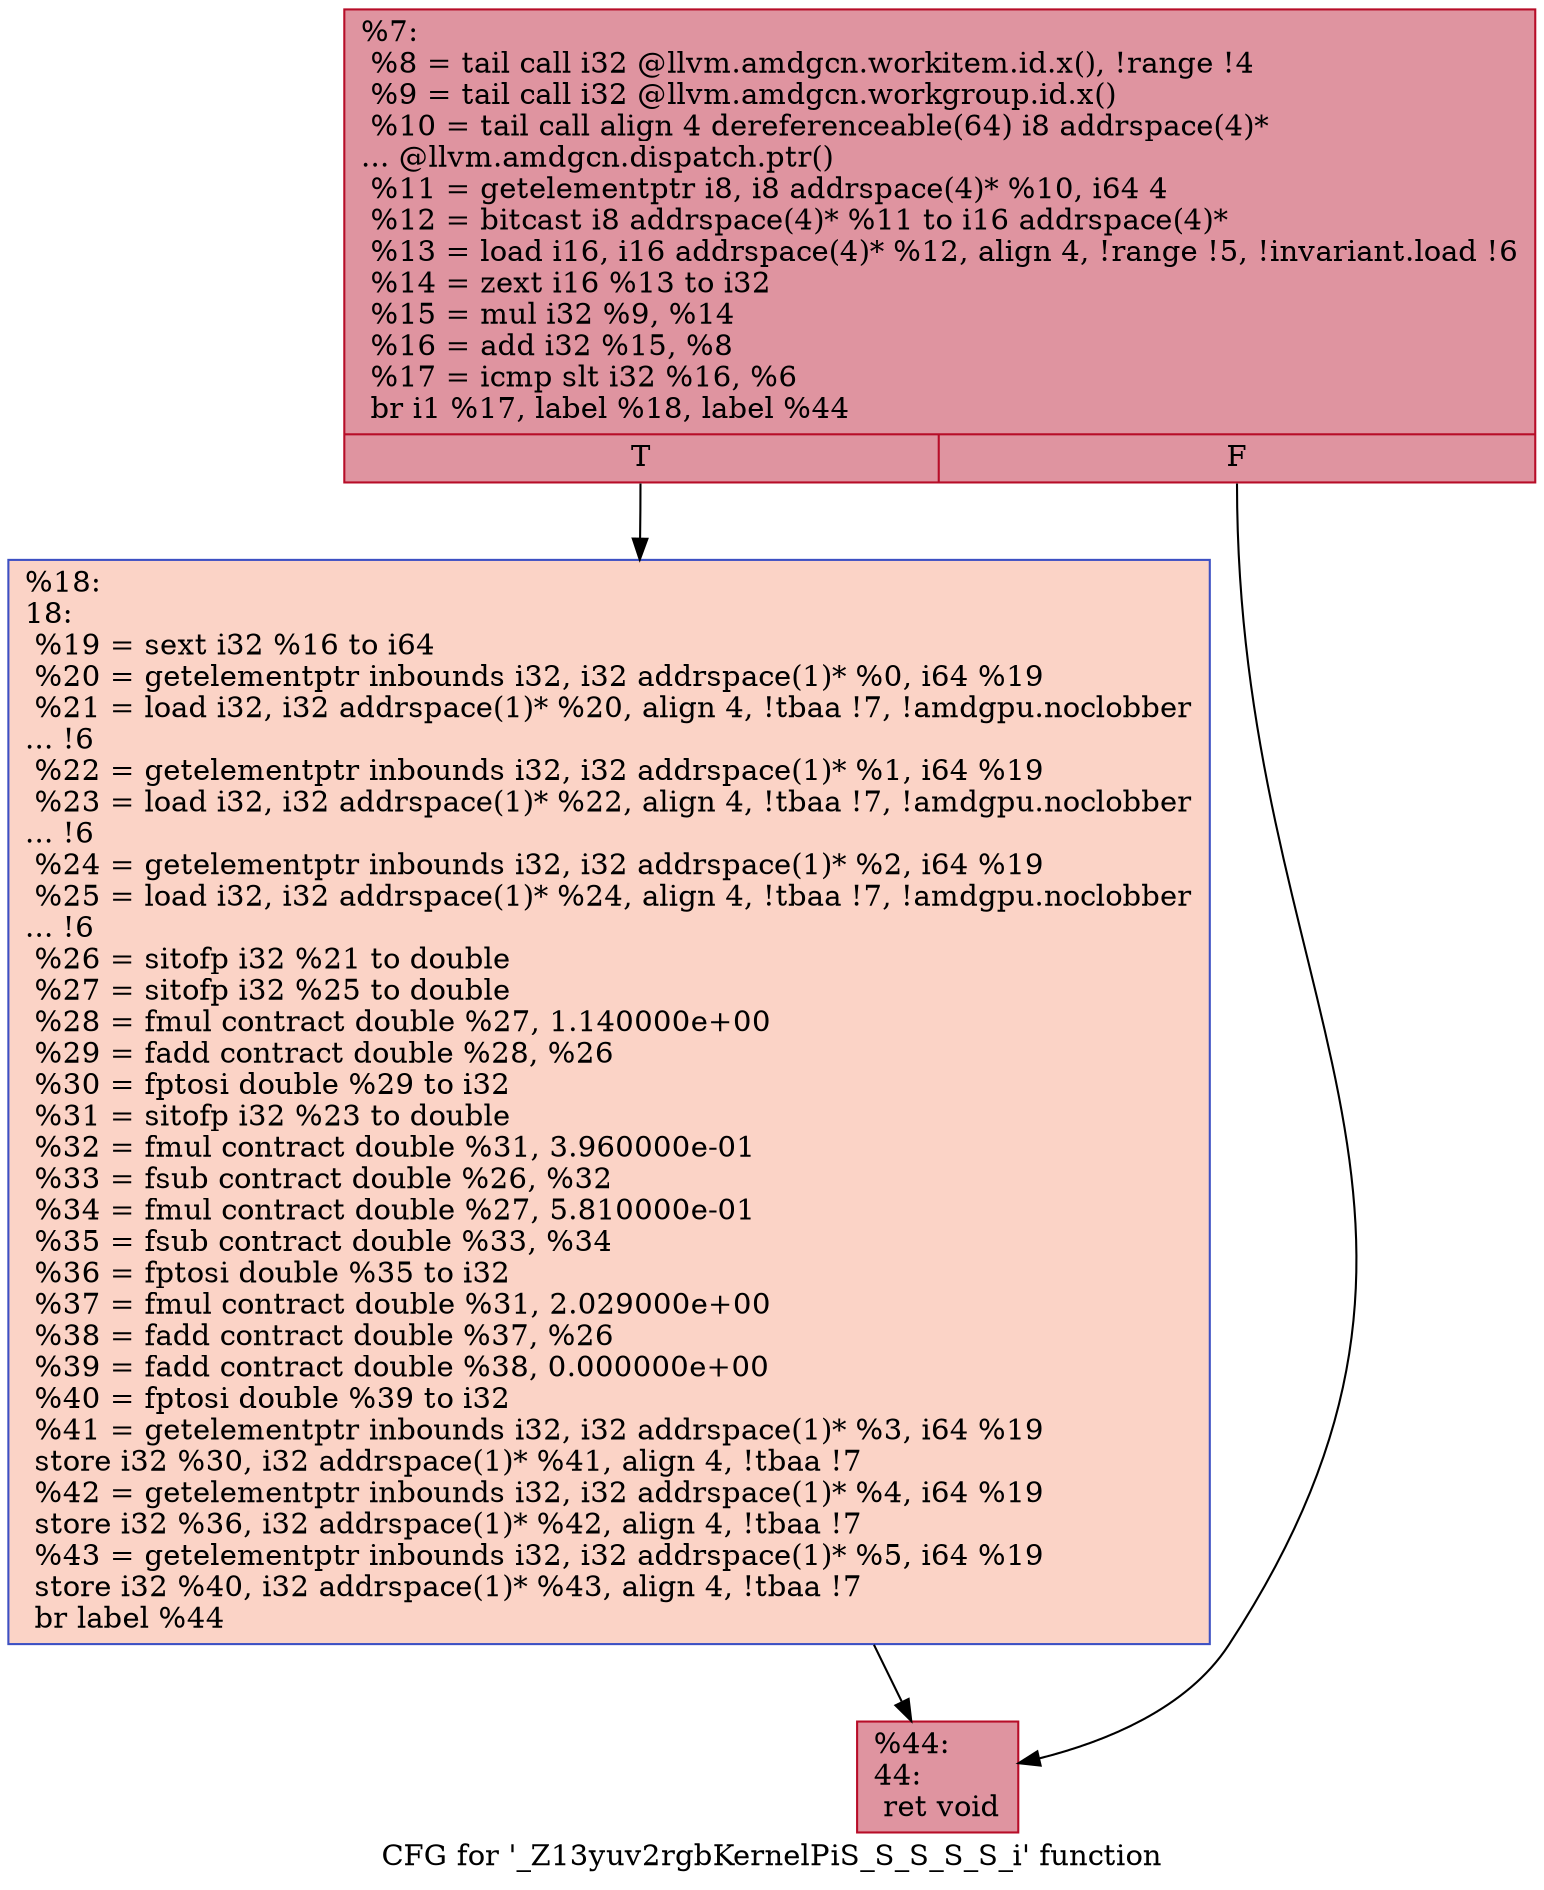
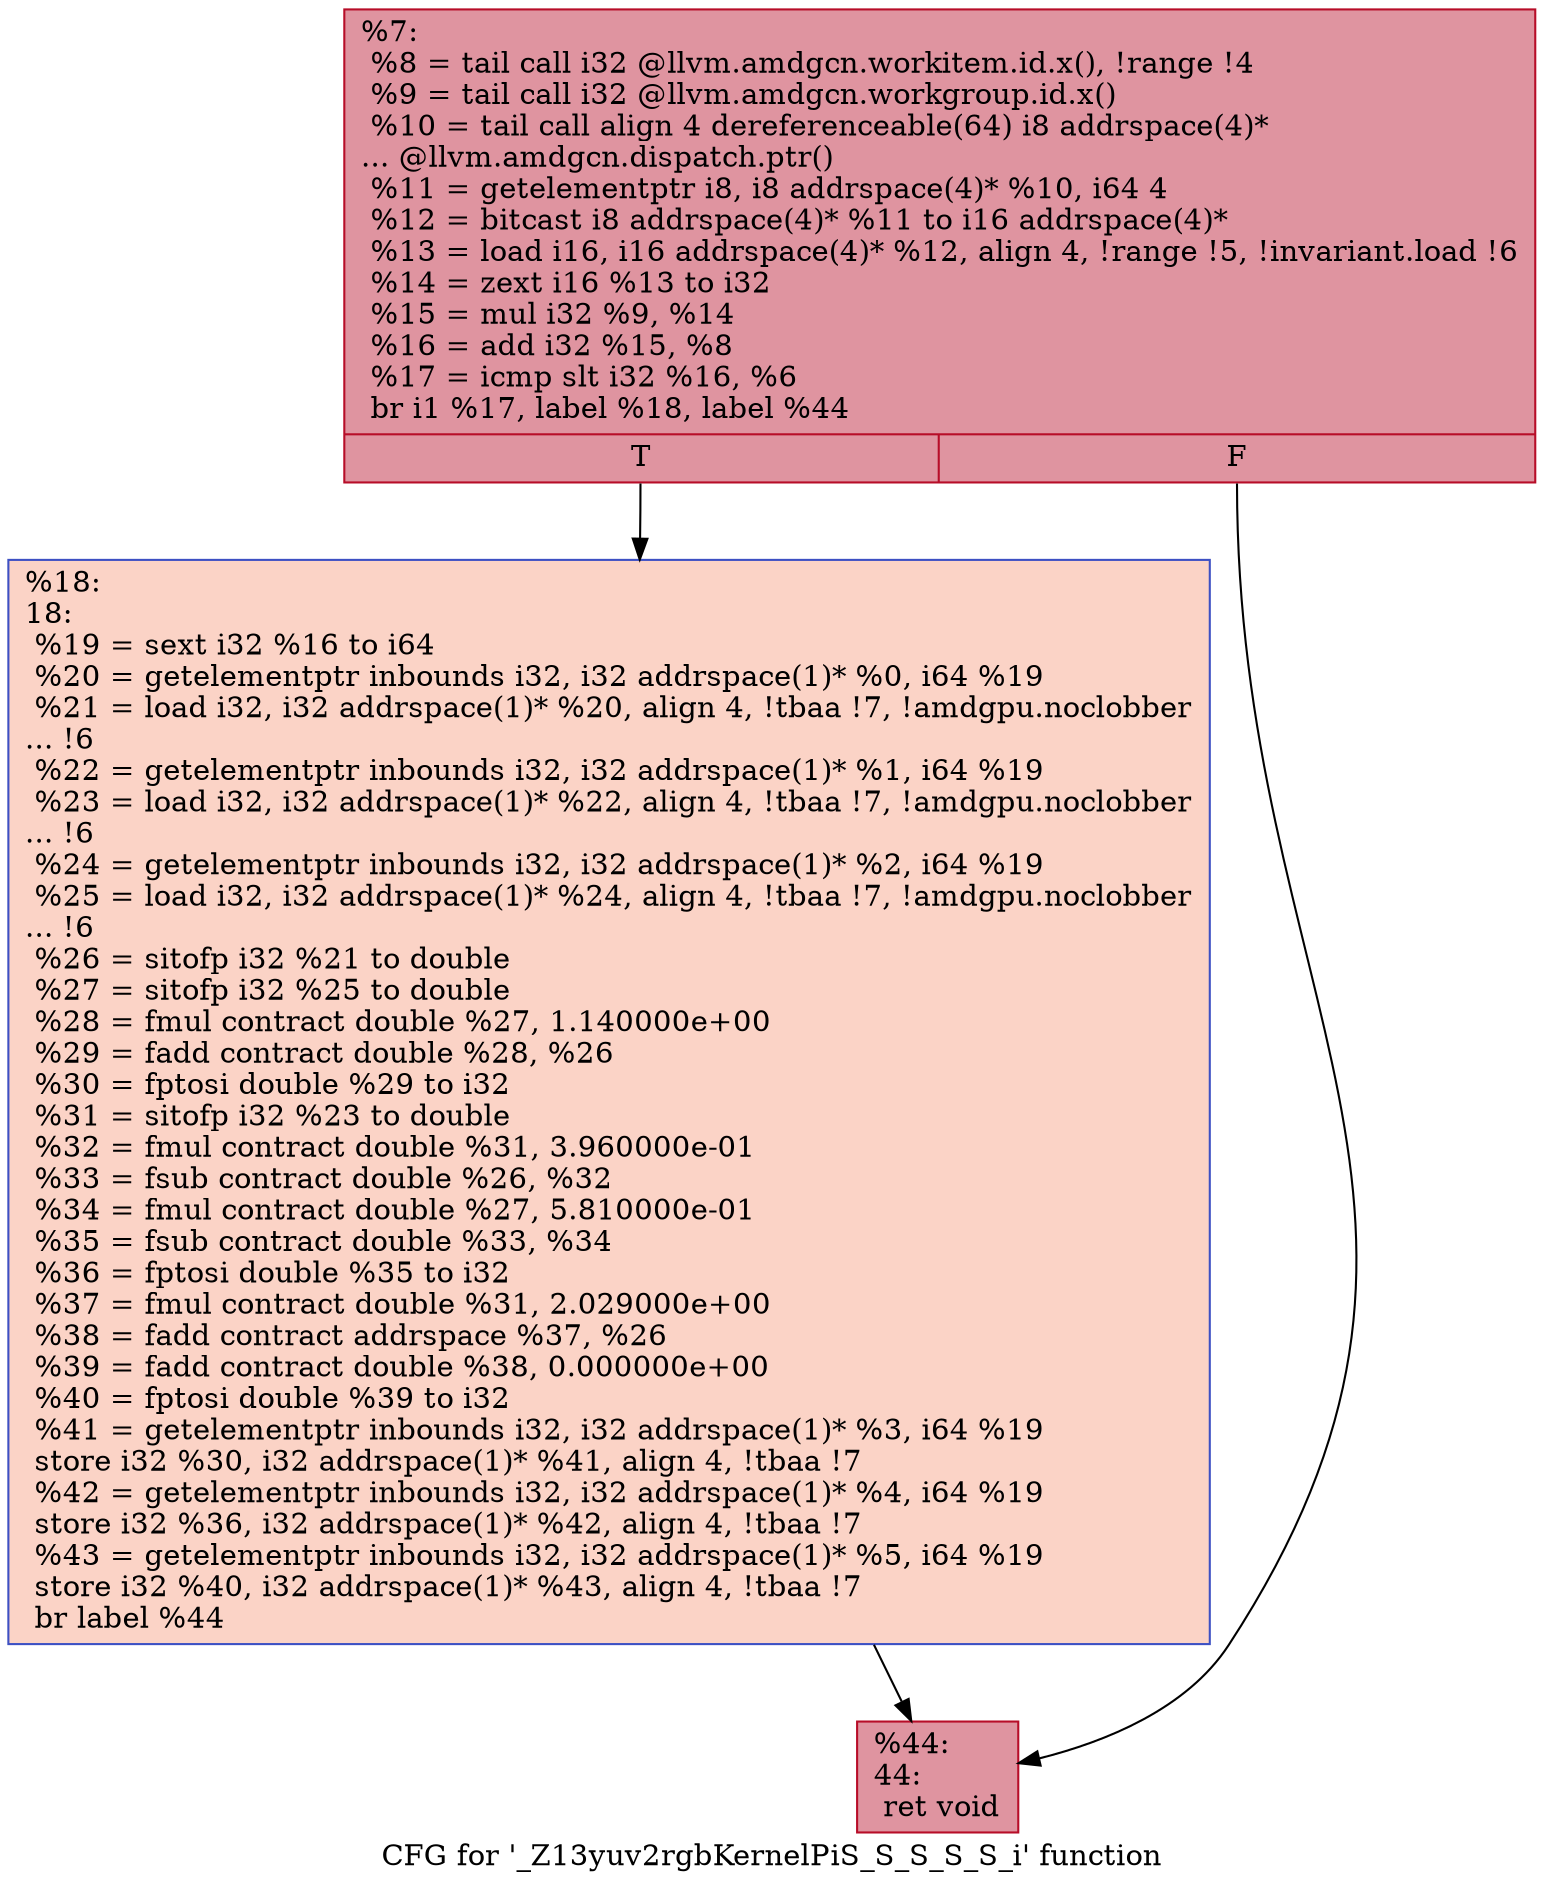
node "%18:": text "%38 = fadd contract double %37, %26" -> "%38 = fadd contract addrspace %37, %26"
